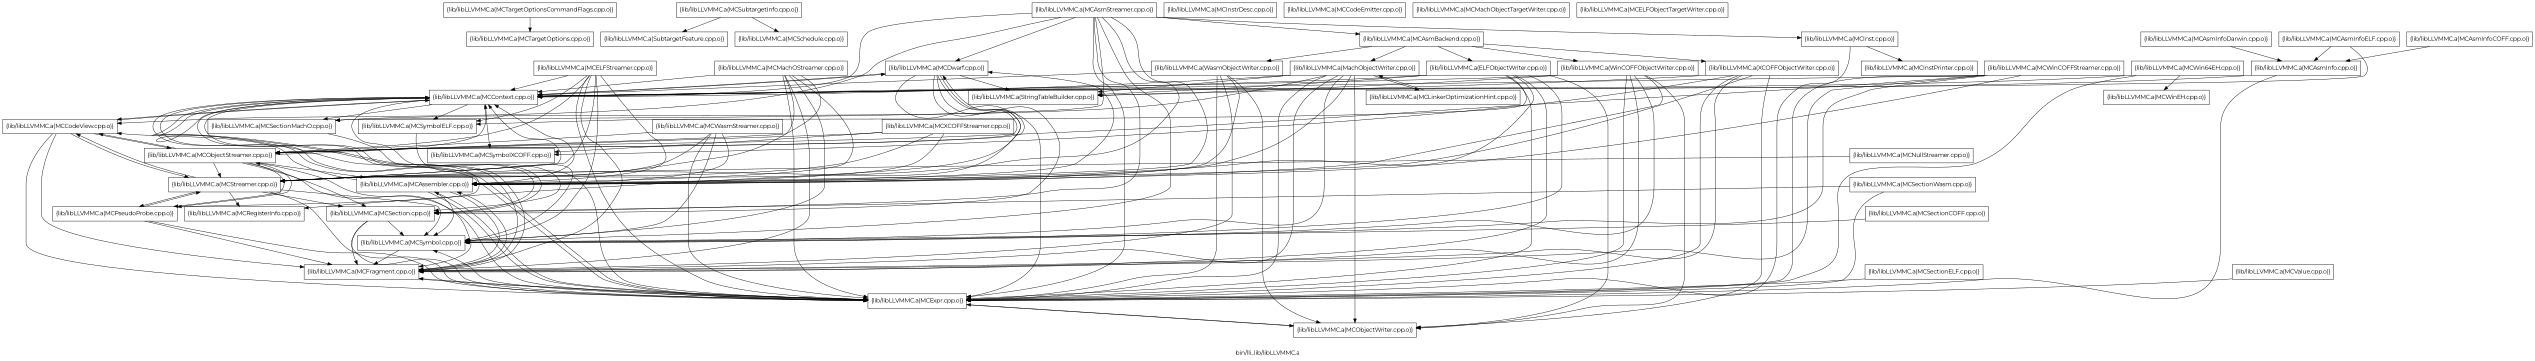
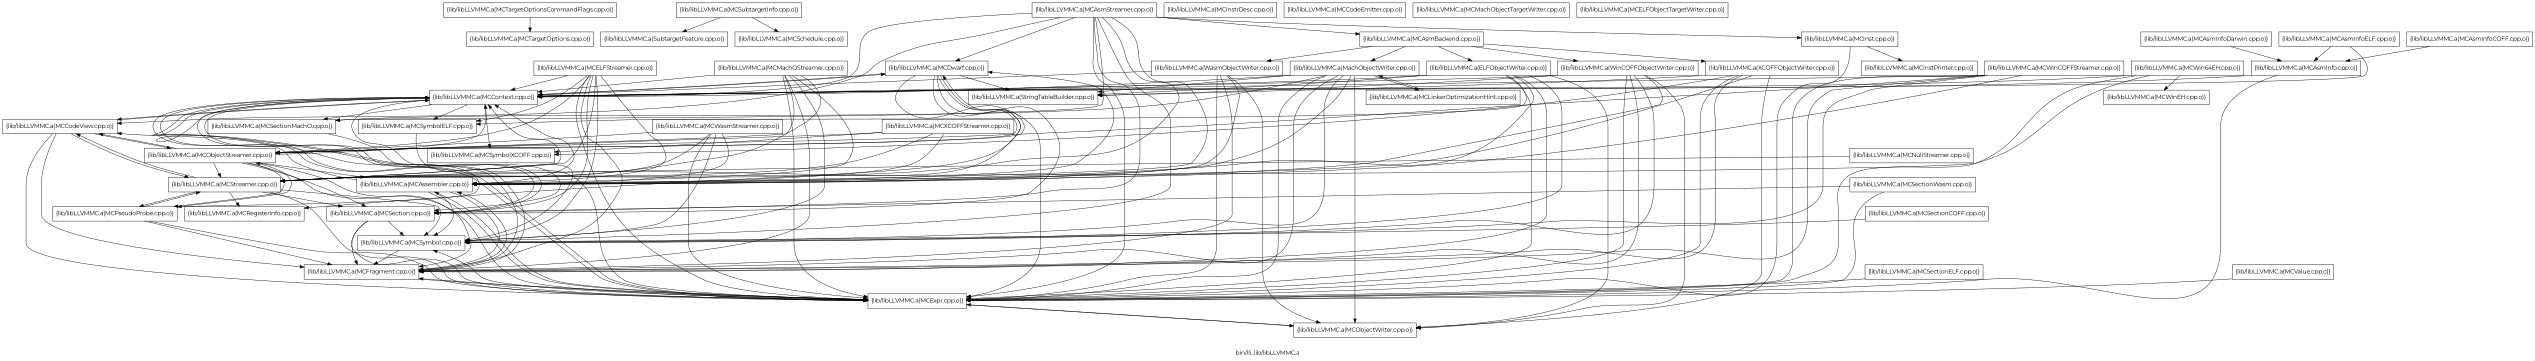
edge "{lib/libLLVMMC.a(MCWin64EH.cpp.o)}" -> "{lib/libLLVMMC.a(MCStreamer.cpp.o)}": added
edge "{lib/libLLVMMC.a(MCELFStreamer.cpp.o)}" -> "{lib/libLLVMMC.a(MCSection.cpp.o)}": added
